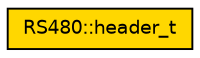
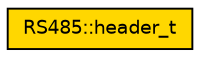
node "RS480::header_t": label "RS480::header_t" -> "RS485::header_t"
